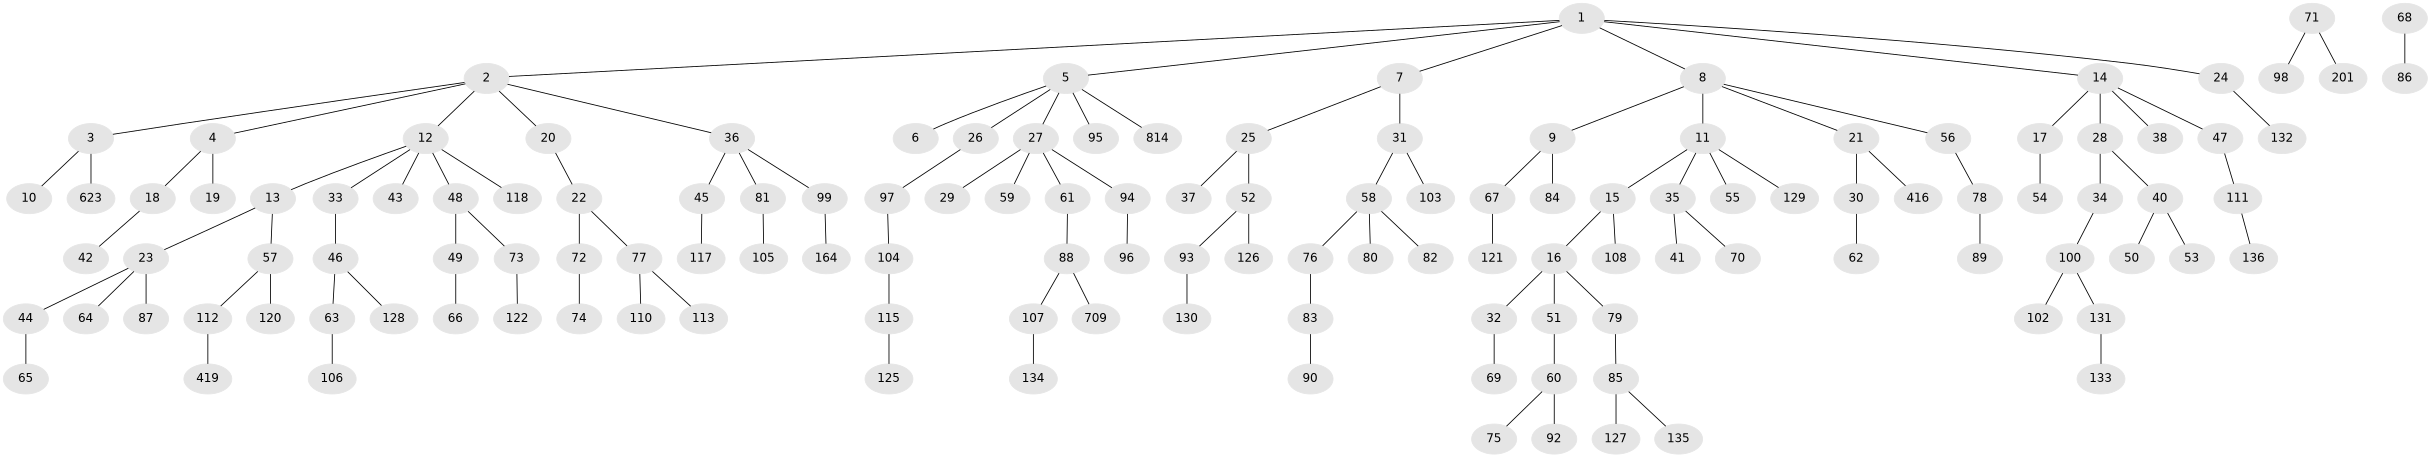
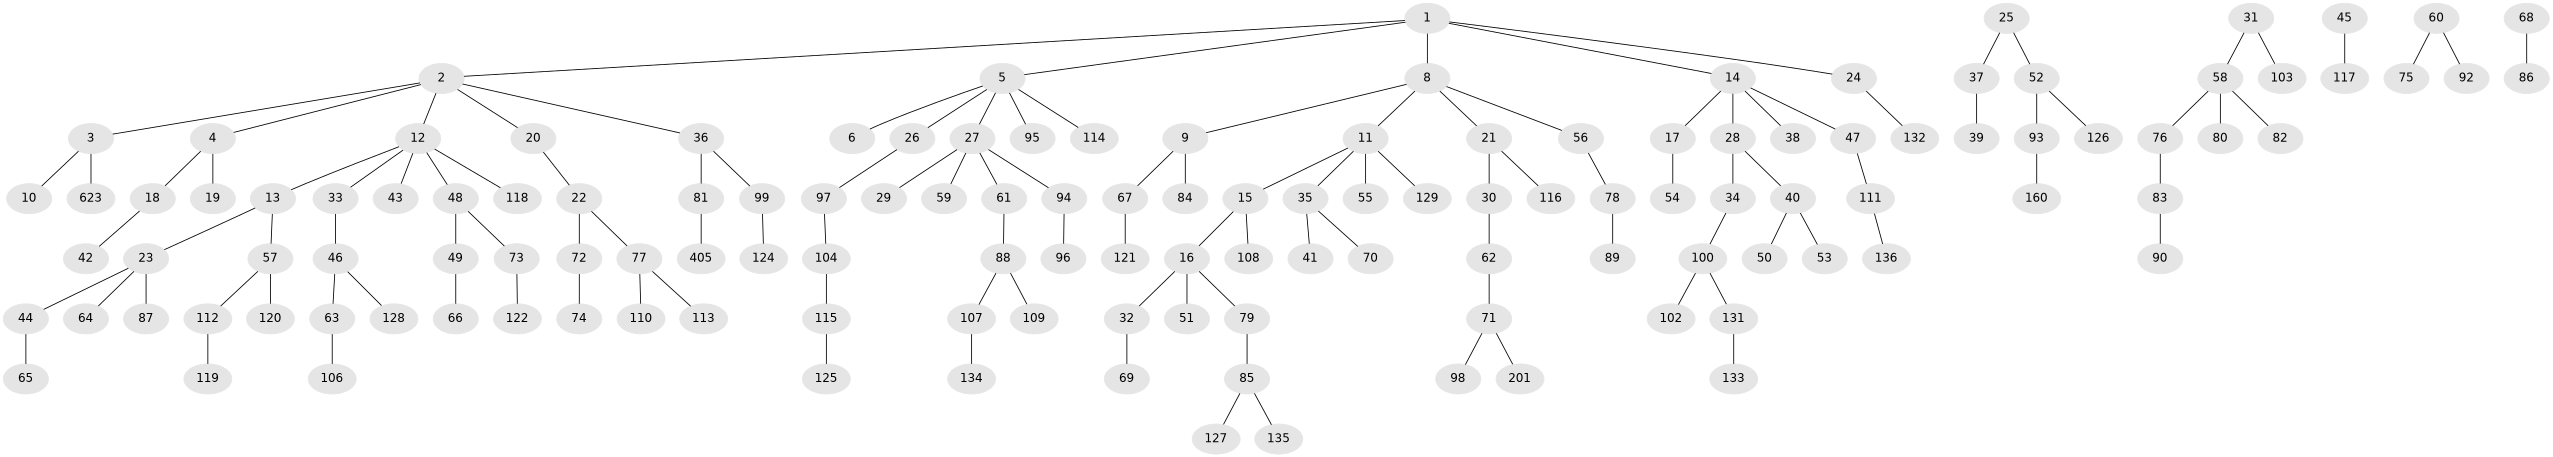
node "7": removed
node "814": label "814" -> "114"
node "39": added
edge "36" -- "45": removed
node "416": label "416" -> "116"
node "105": label "105" -> "405"
node "164": label "164" -> "124"
edge "62" -- "71": added
node "709": label "709" -> "109"
node "130": label "130" -> "160"
edge "51" -- "60": removed
node "419": label "419" -> "119"
